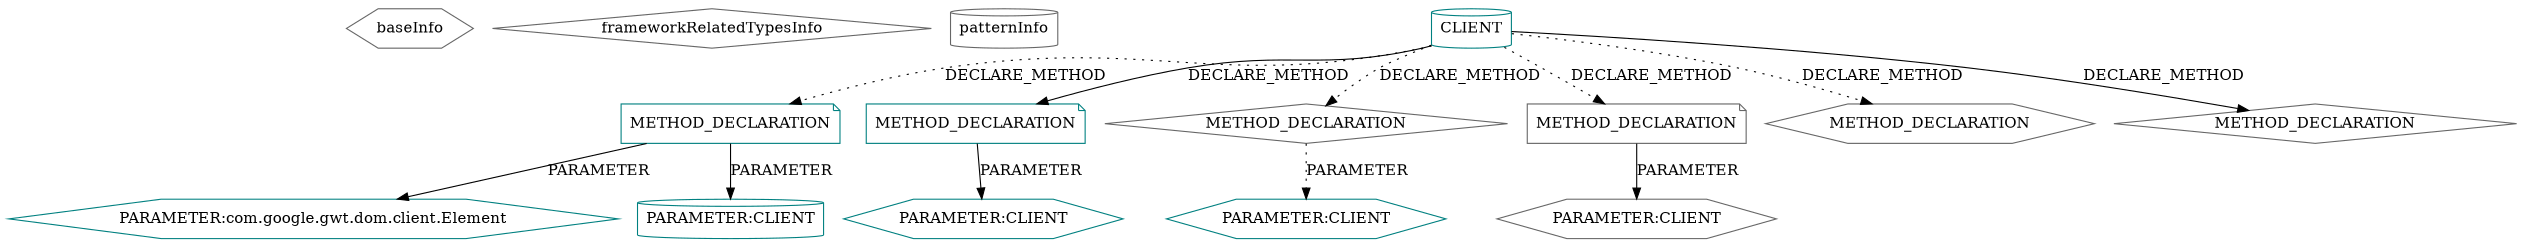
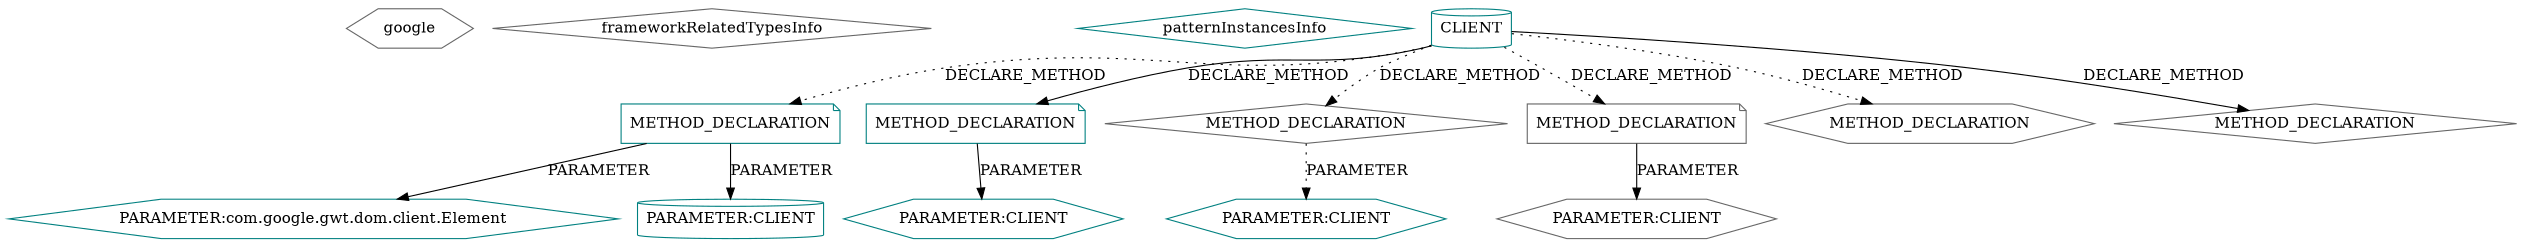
node "baseInfo": label "baseInfo" -> "google"
node "patternInfo": removed
node "patternInstancesInfo": added
